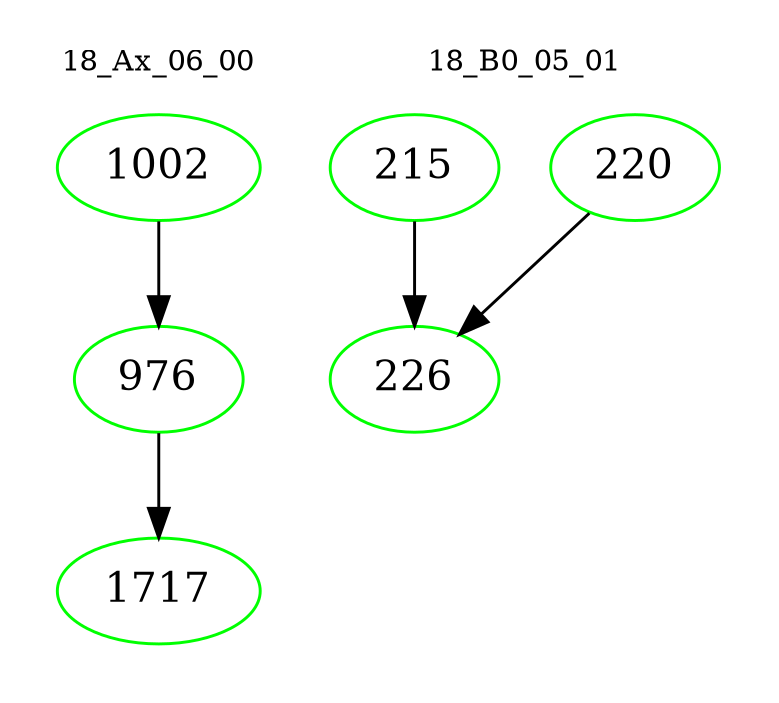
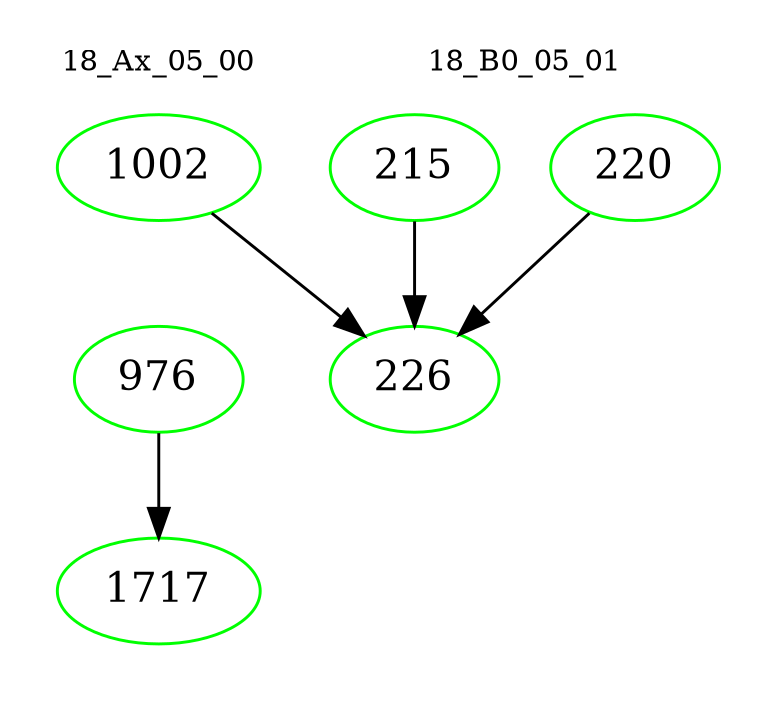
cluster "18_Ax_06_00": label "18_Ax_06_00" -> "18_Ax_05_00"
edge "1002" -> "976": now "1002" -> "226"
